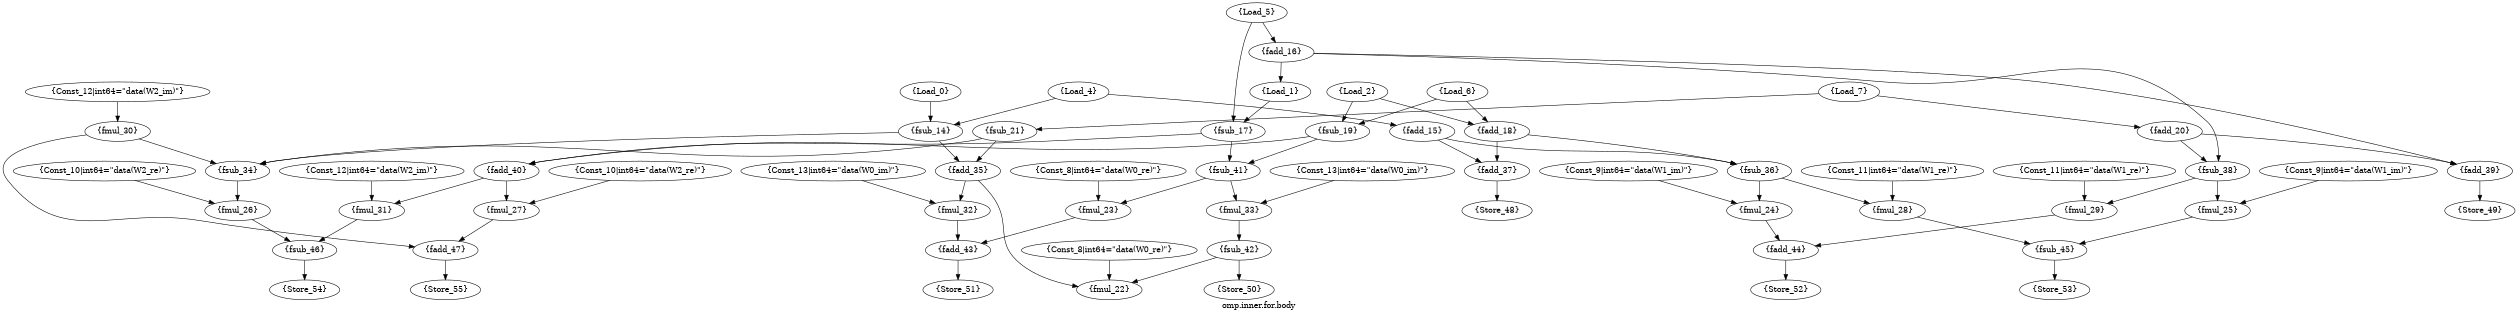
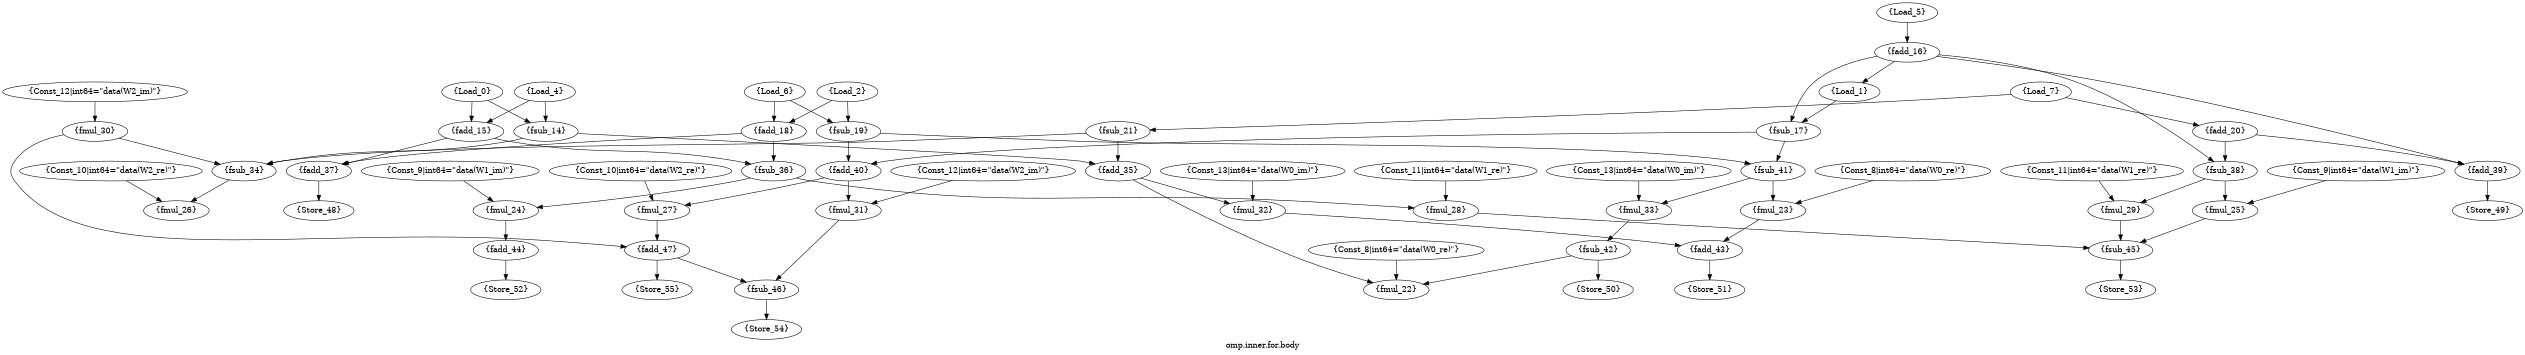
edge "{Load_5}" -> "{fsub_17}": now "{fadd_16}" -> "{fsub_17}"
edge "{Load_0}" -> "{fadd_15}": added
edge "{fmul_26}" -> "{fsub_46}": now "{fadd_47}" -> "{fsub_46}"
edge "{fmul_29}" -> "{fadd_44}": now "{fmul_29}" -> "{fsub_45}"
